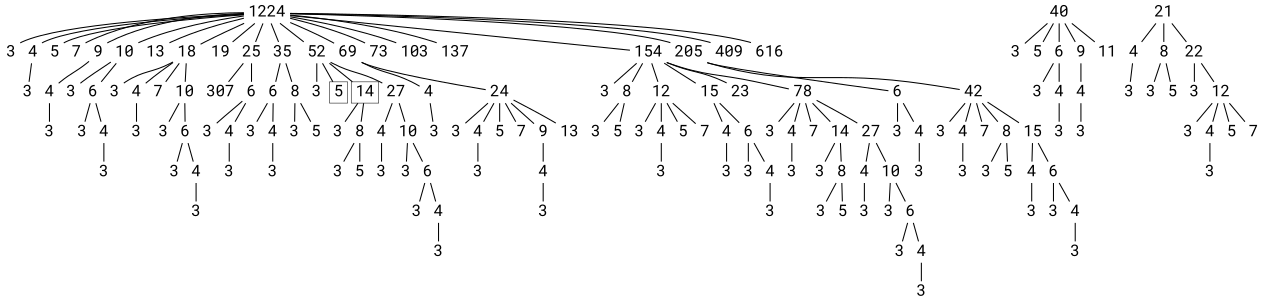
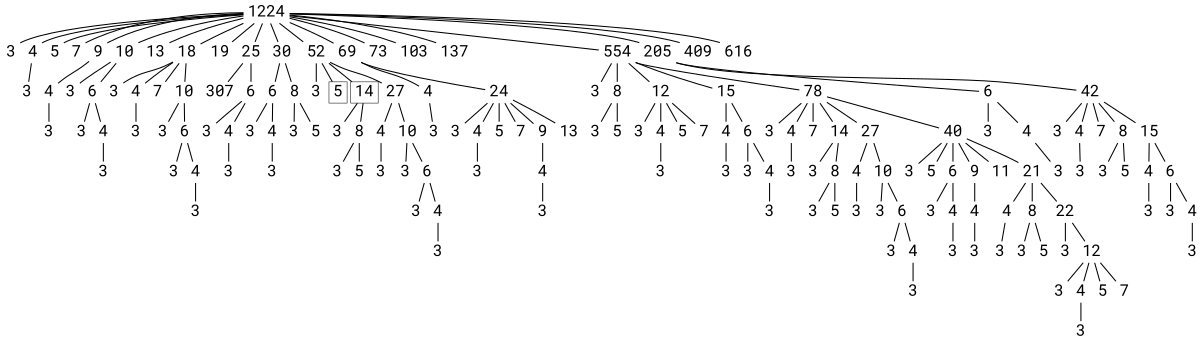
node "35": label "35" -> "30"
node "154": label "154" -> "554"
node "23": removed
edge "78" -- "40": added
edge "40" -- "21": added
